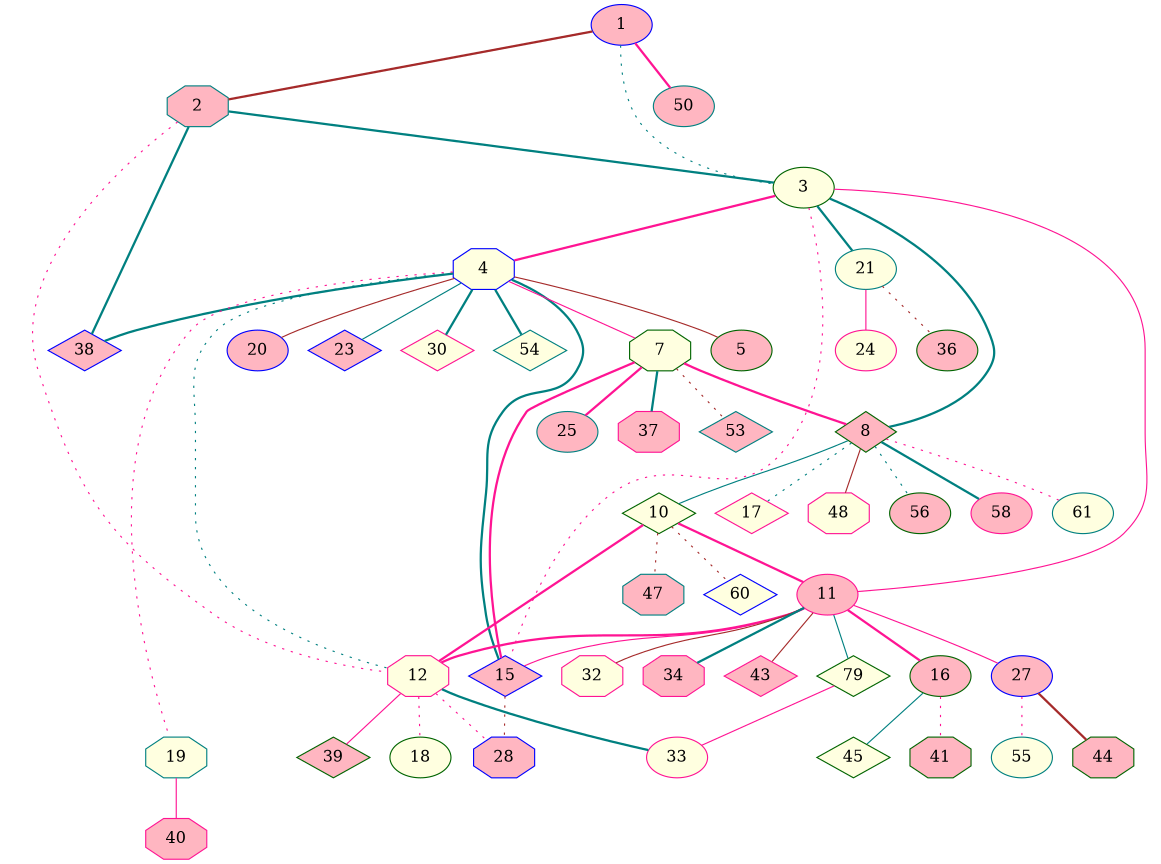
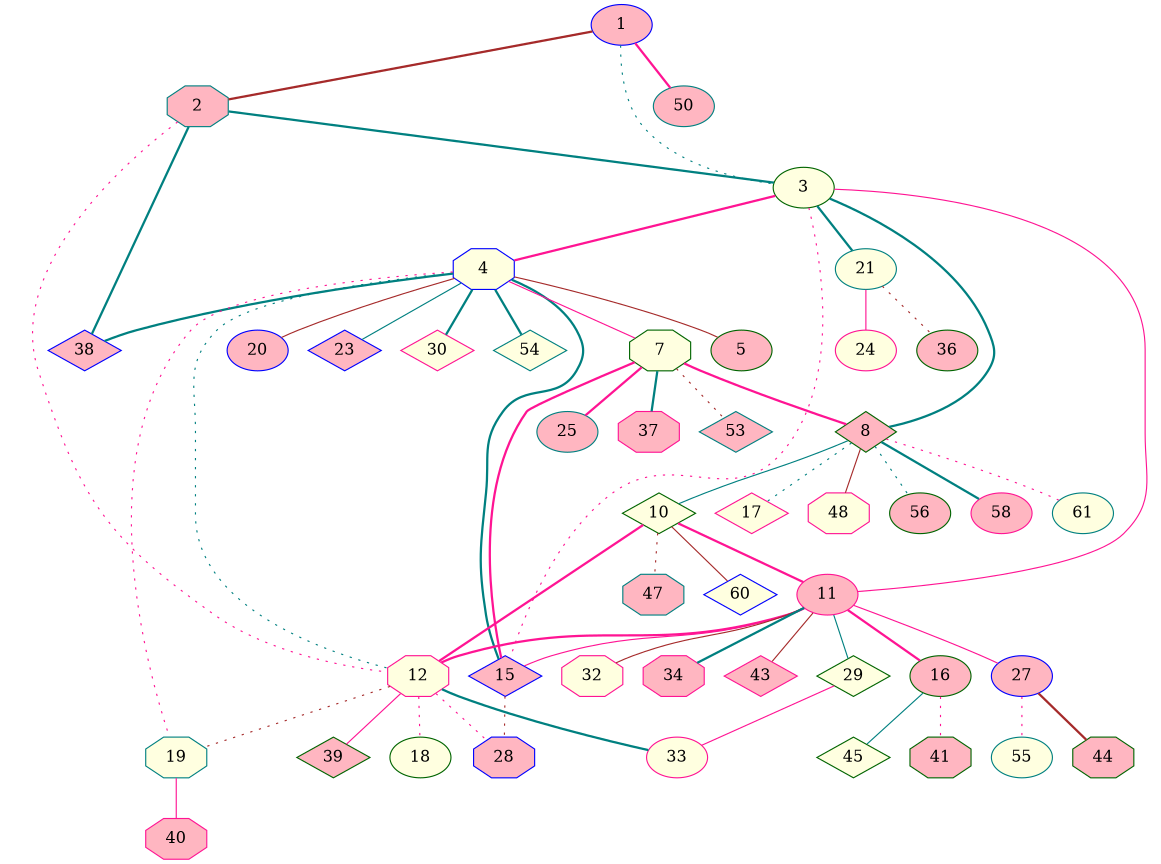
edge "10" -- "60": style dotted -> solid
node "79": label "79" -> "29"
edge "12" -- "19": added
